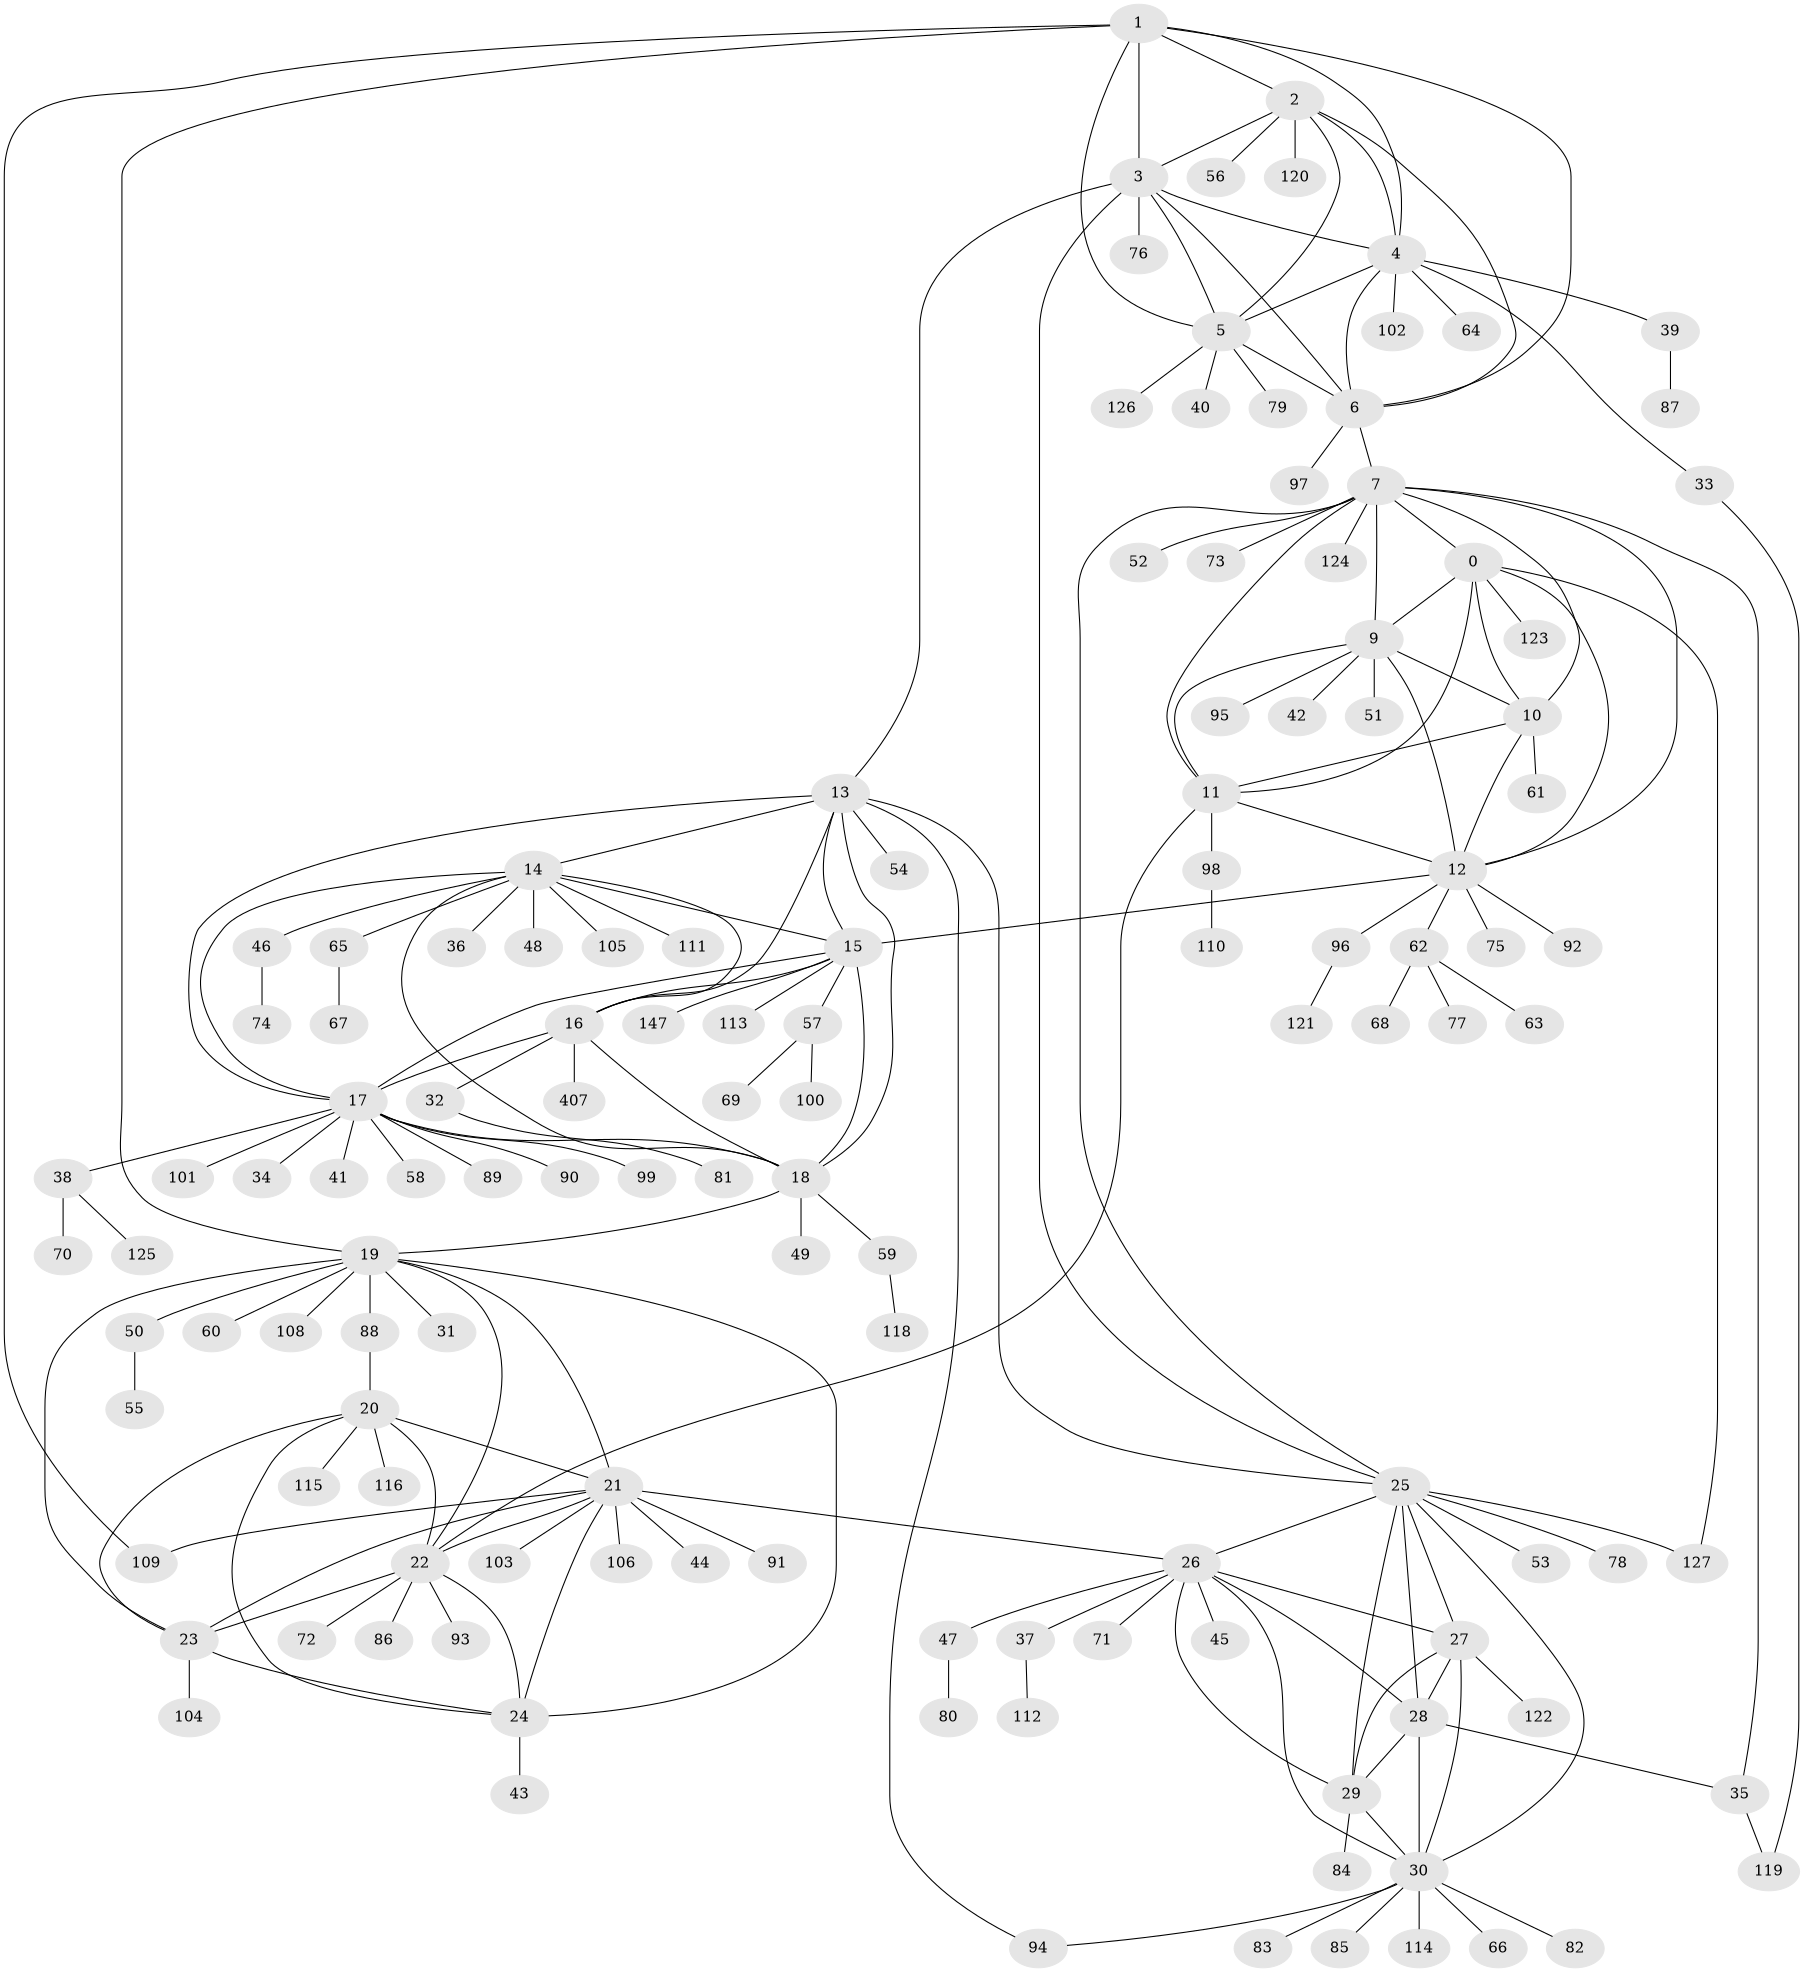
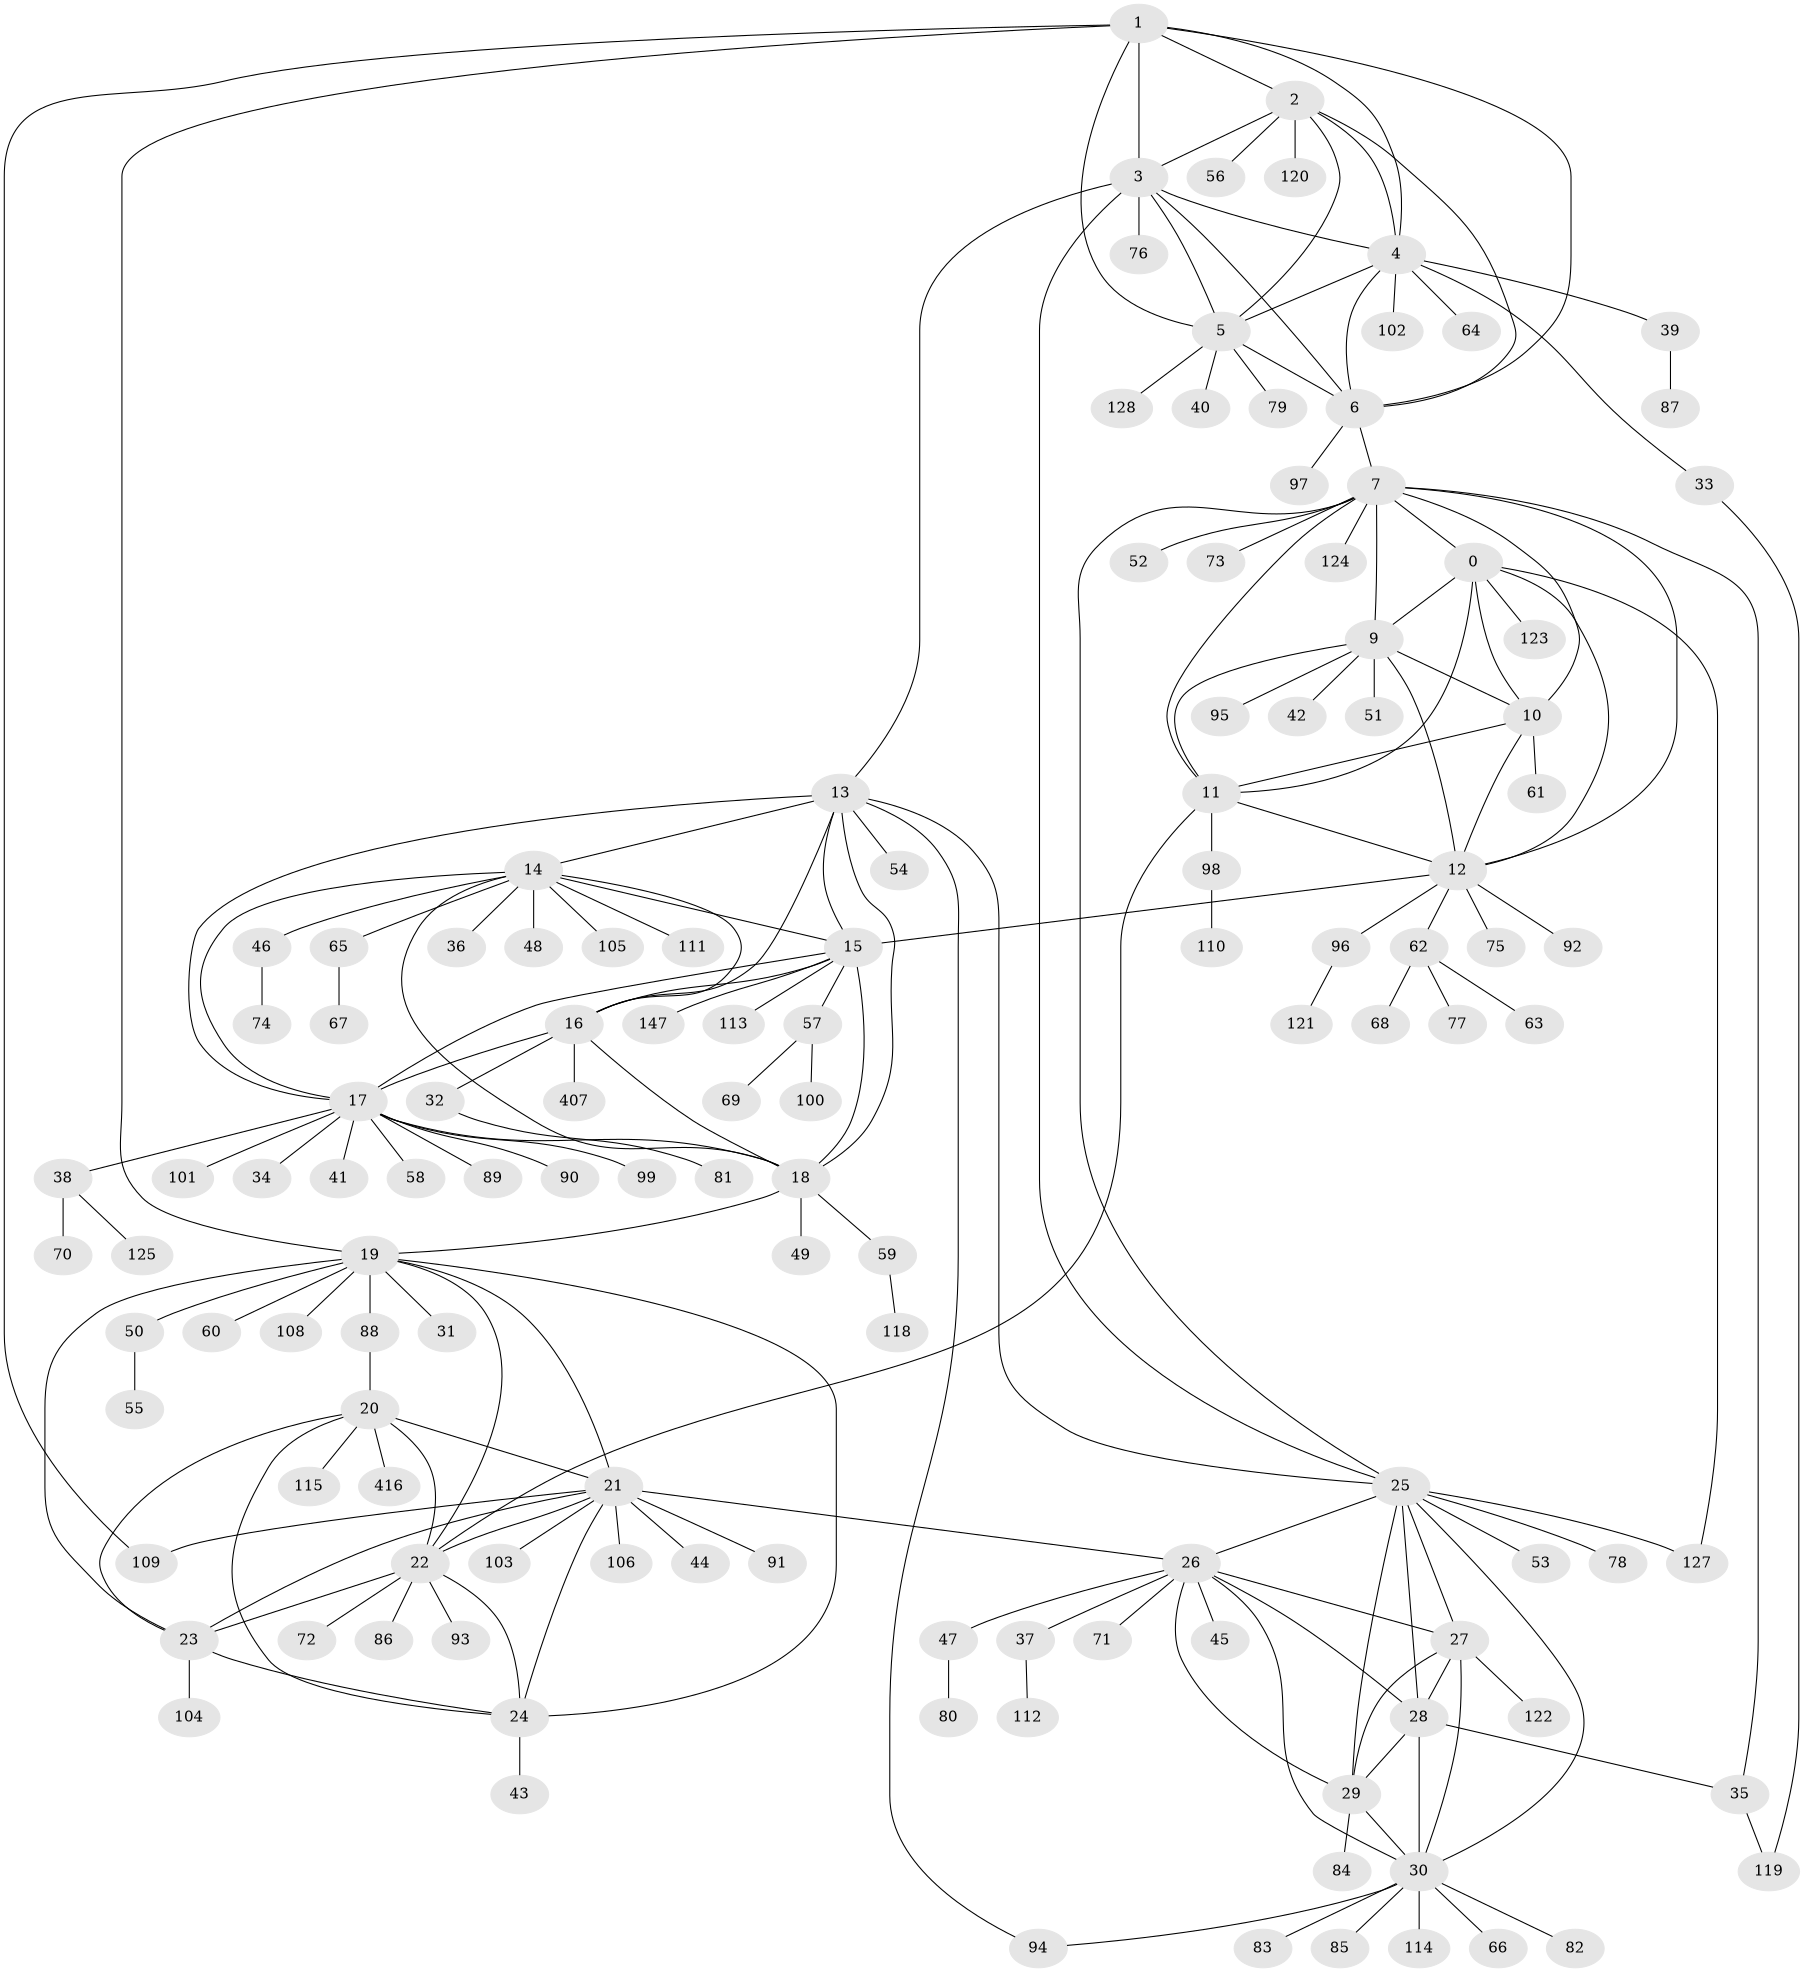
node "126": label "126" -> "128"
node "116": label "116" -> "416"
